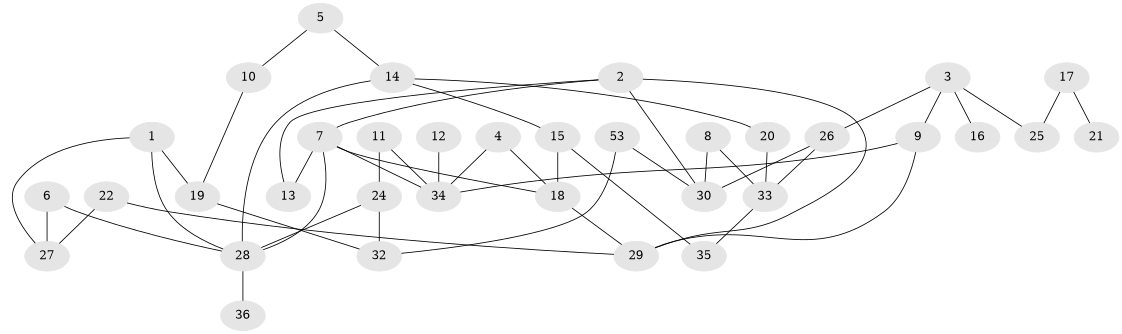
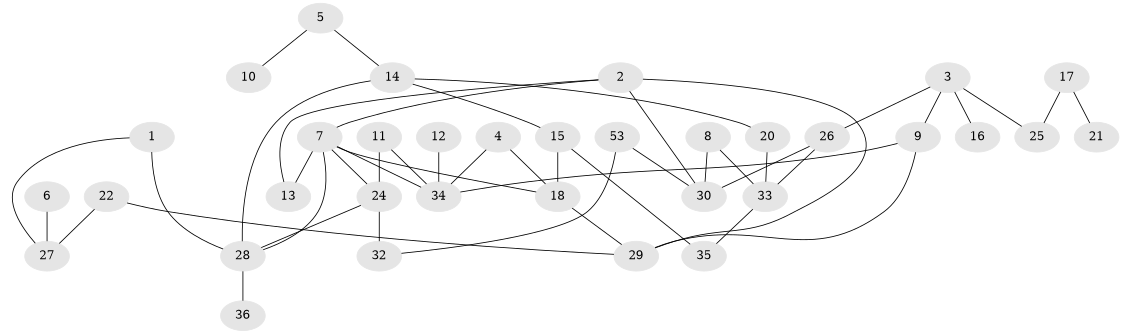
edge "7" -- "24": added
node "19": removed
edge "6" -- "28": removed
